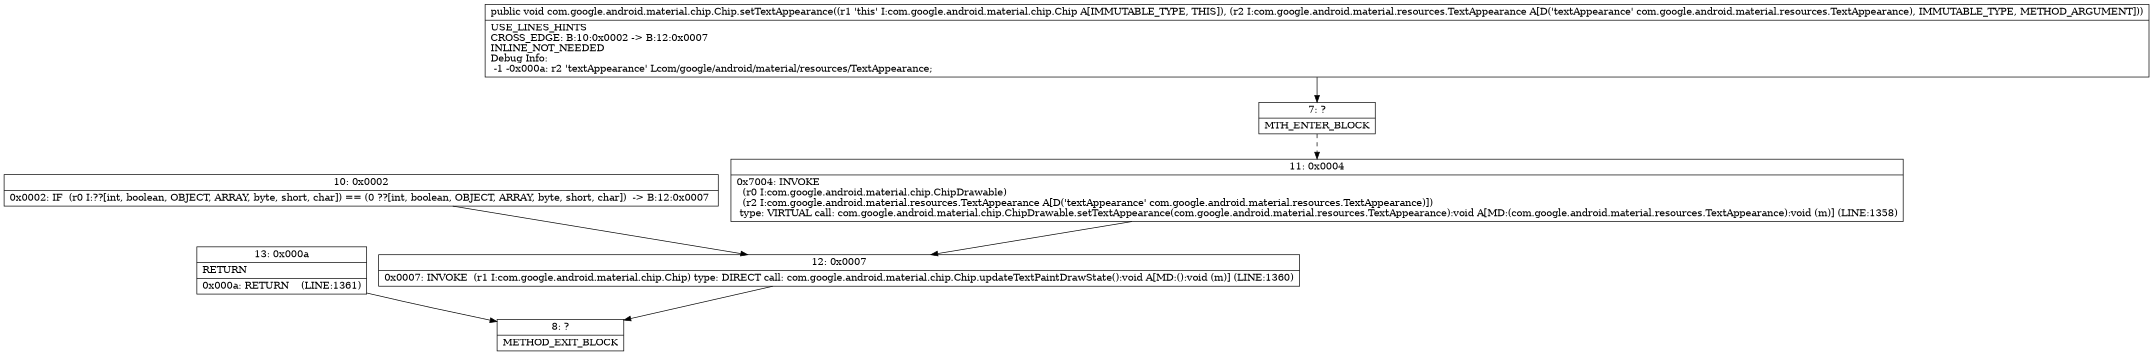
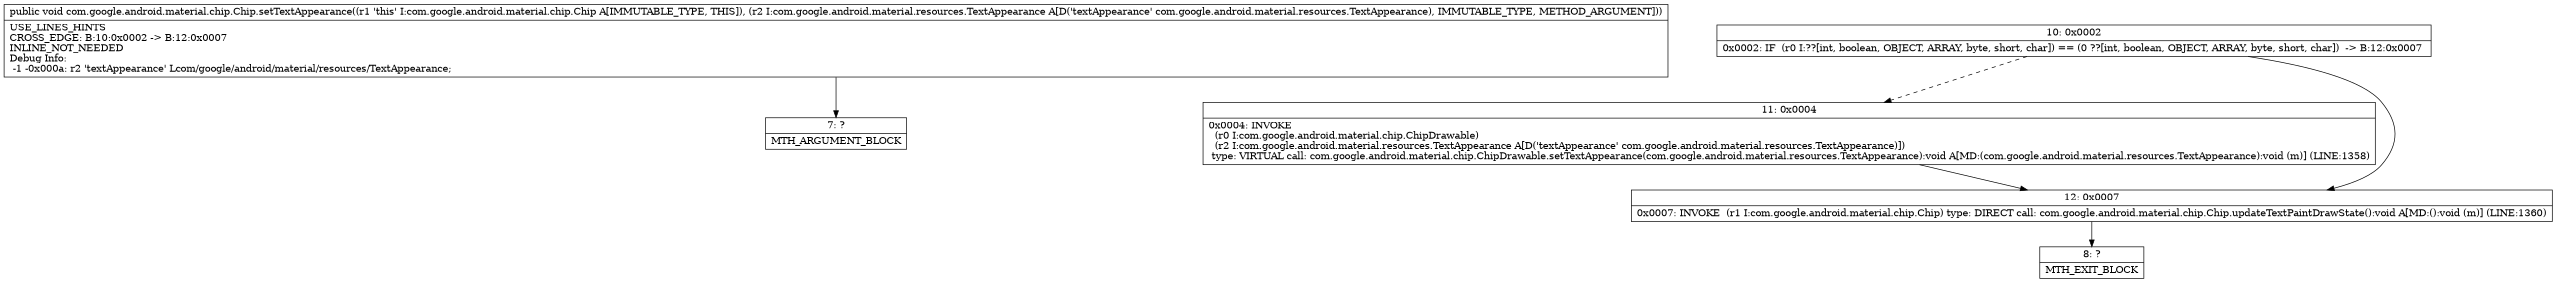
node "7: ?": text "MTH_ENTER_BLOCK" -> "MTH_ARGUMENT_BLOCK"
edge "7: ?" -> "11: 0x0004": now "10: 0x0002" -> "11: 0x0004"
node "11: 0x0004": text "0x7004: INVOKE" -> "0x0004: INVOKE"
node "13: 0x000a": removed
node "8: ?": text "METHOD_EXIT_BLOCK" -> "MTH_EXIT_BLOCK"
